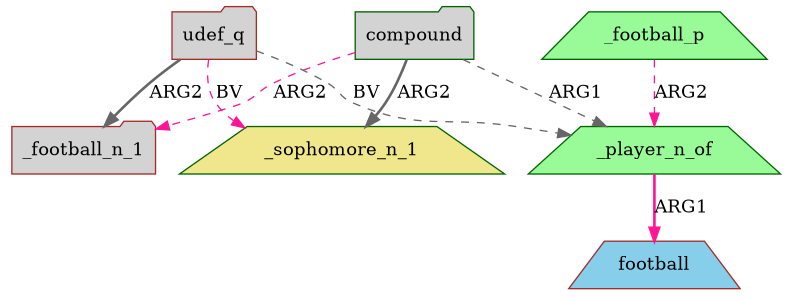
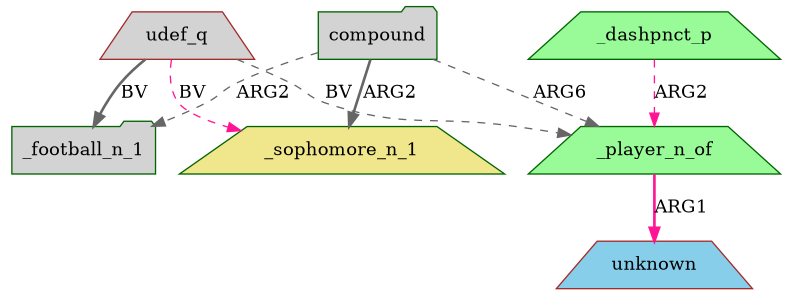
node "udef_q": shape folder -> trapezium
node "_football_p": label "_football_p" -> "_dashpnct_p"
edge "compound" -> "_football_n_1": color deeppink -> gray40
edge "udef_q" -> "_football_n_1": label "ARG2" -> "BV"
edge "compound" -> "_player_n_of": label "ARG1" -> "ARG6"
node "_football_n_1": color brown -> darkgreen
node "football": label "football" -> "unknown"
